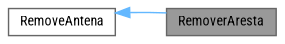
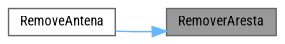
edge "RemoverAresta" -> "RemoveAntena": reversed
